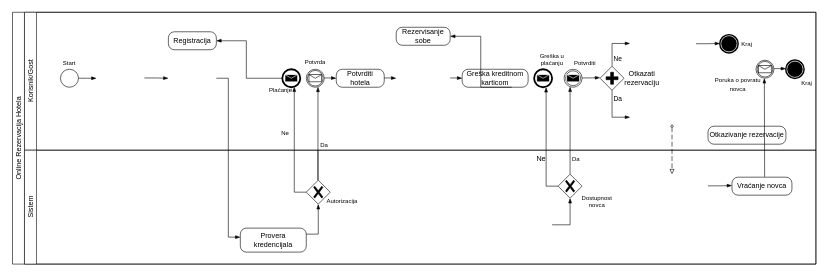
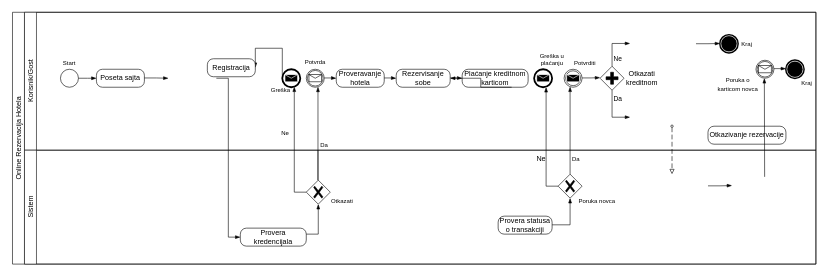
node "Rezervisanje sobe": moved (423, 36) -> (423, 78)
node "Registracija": moved (192, 41) -> (231, 68)
node "Poseta sajta": added
node "Potvrditi hotela": label "Potvrditi hotela" -> "Proveravanje hotela"
node "Greška kreditnom karticom": label "Greška kreditnom karticom" -> "Plaćanje kreditnom karticom"
node "Otkazati rezervaciju": label "Otkazati rezervaciju" -> "Otkazati kreditnom"
node "Poruka o povratu novca": label "Poruka o povratu novca" -> "Poruka o karticom novca"
node "Plaćanje": label "Plaćanje" -> "Greška"
node "Vraćanje novca": removed
node "Autorizacija": label "Autorizacija" -> "Otkazati"
node "Dostupnost novca": label "Dostupnost novca" -> "Poruka novca"
node "Provera statusa o transakciji": added
node "Provera kredencijala": size 66x24 -> 66x18
